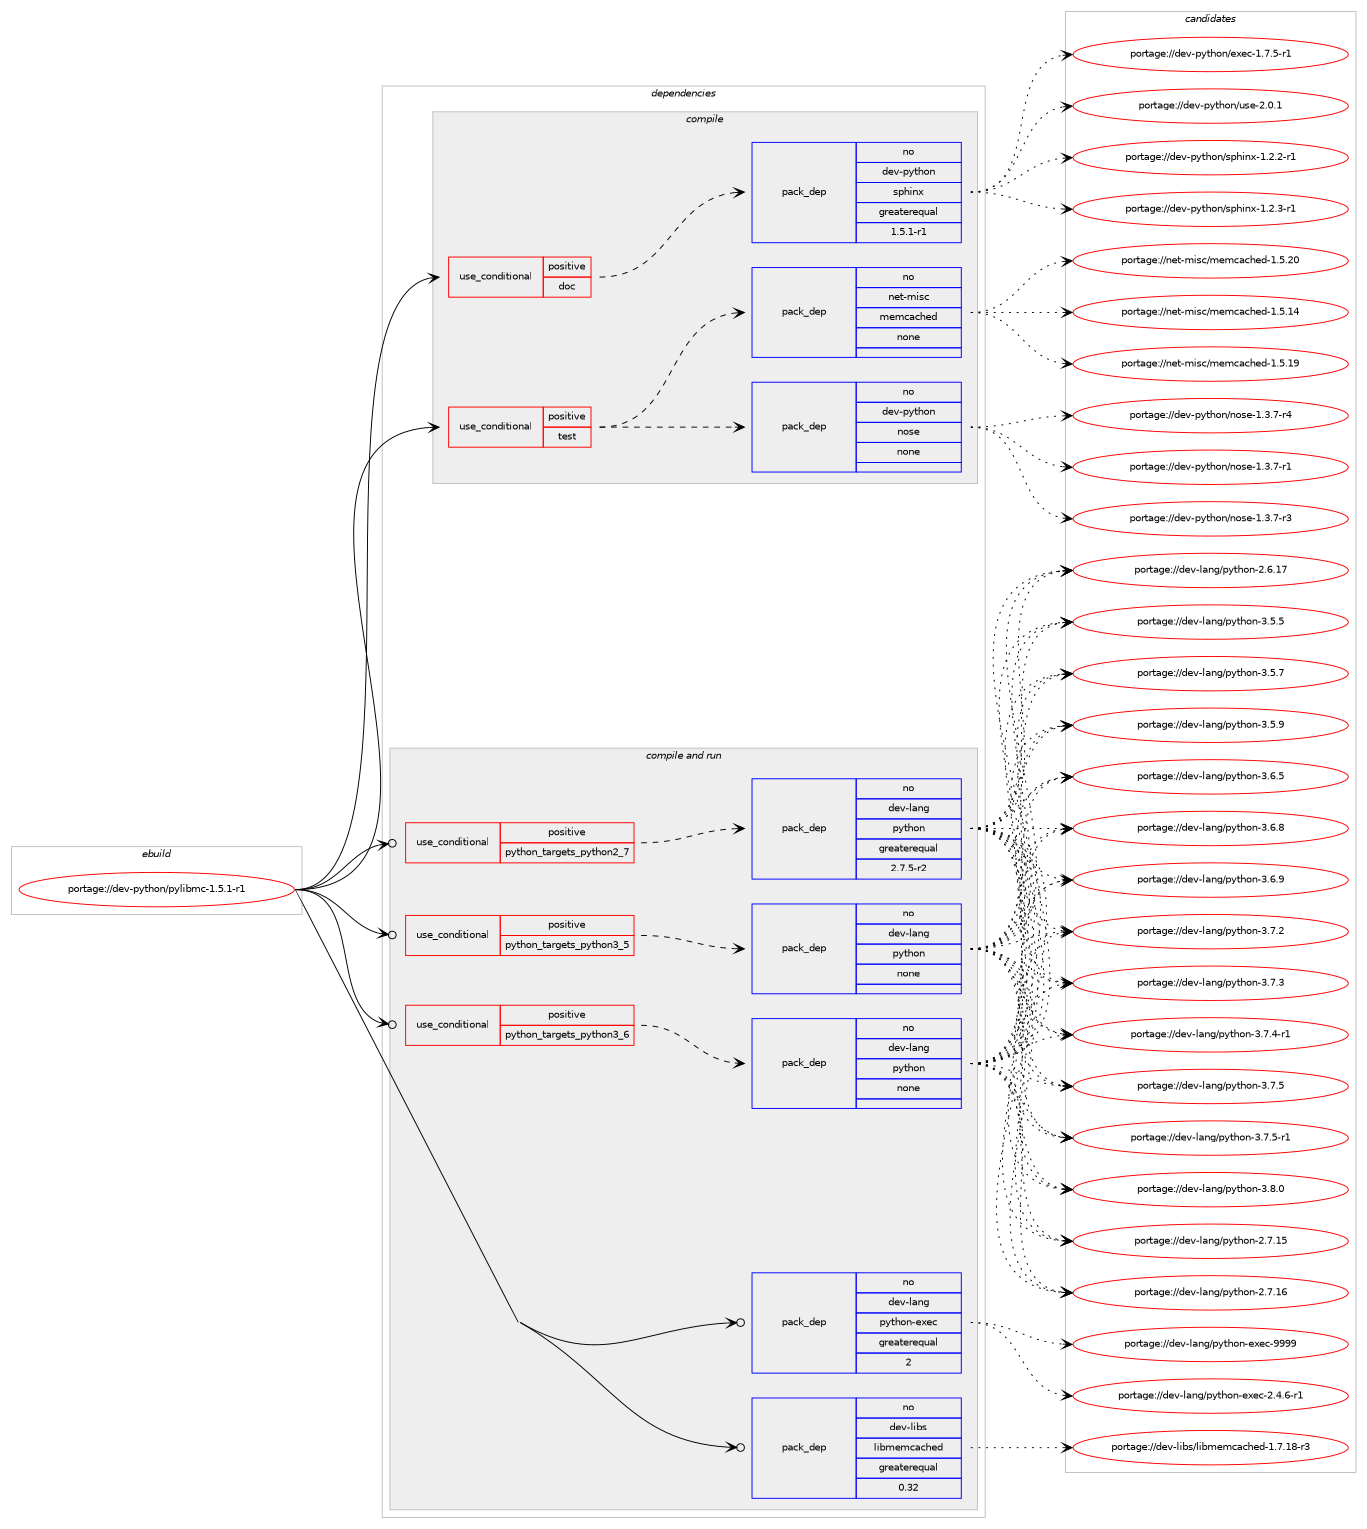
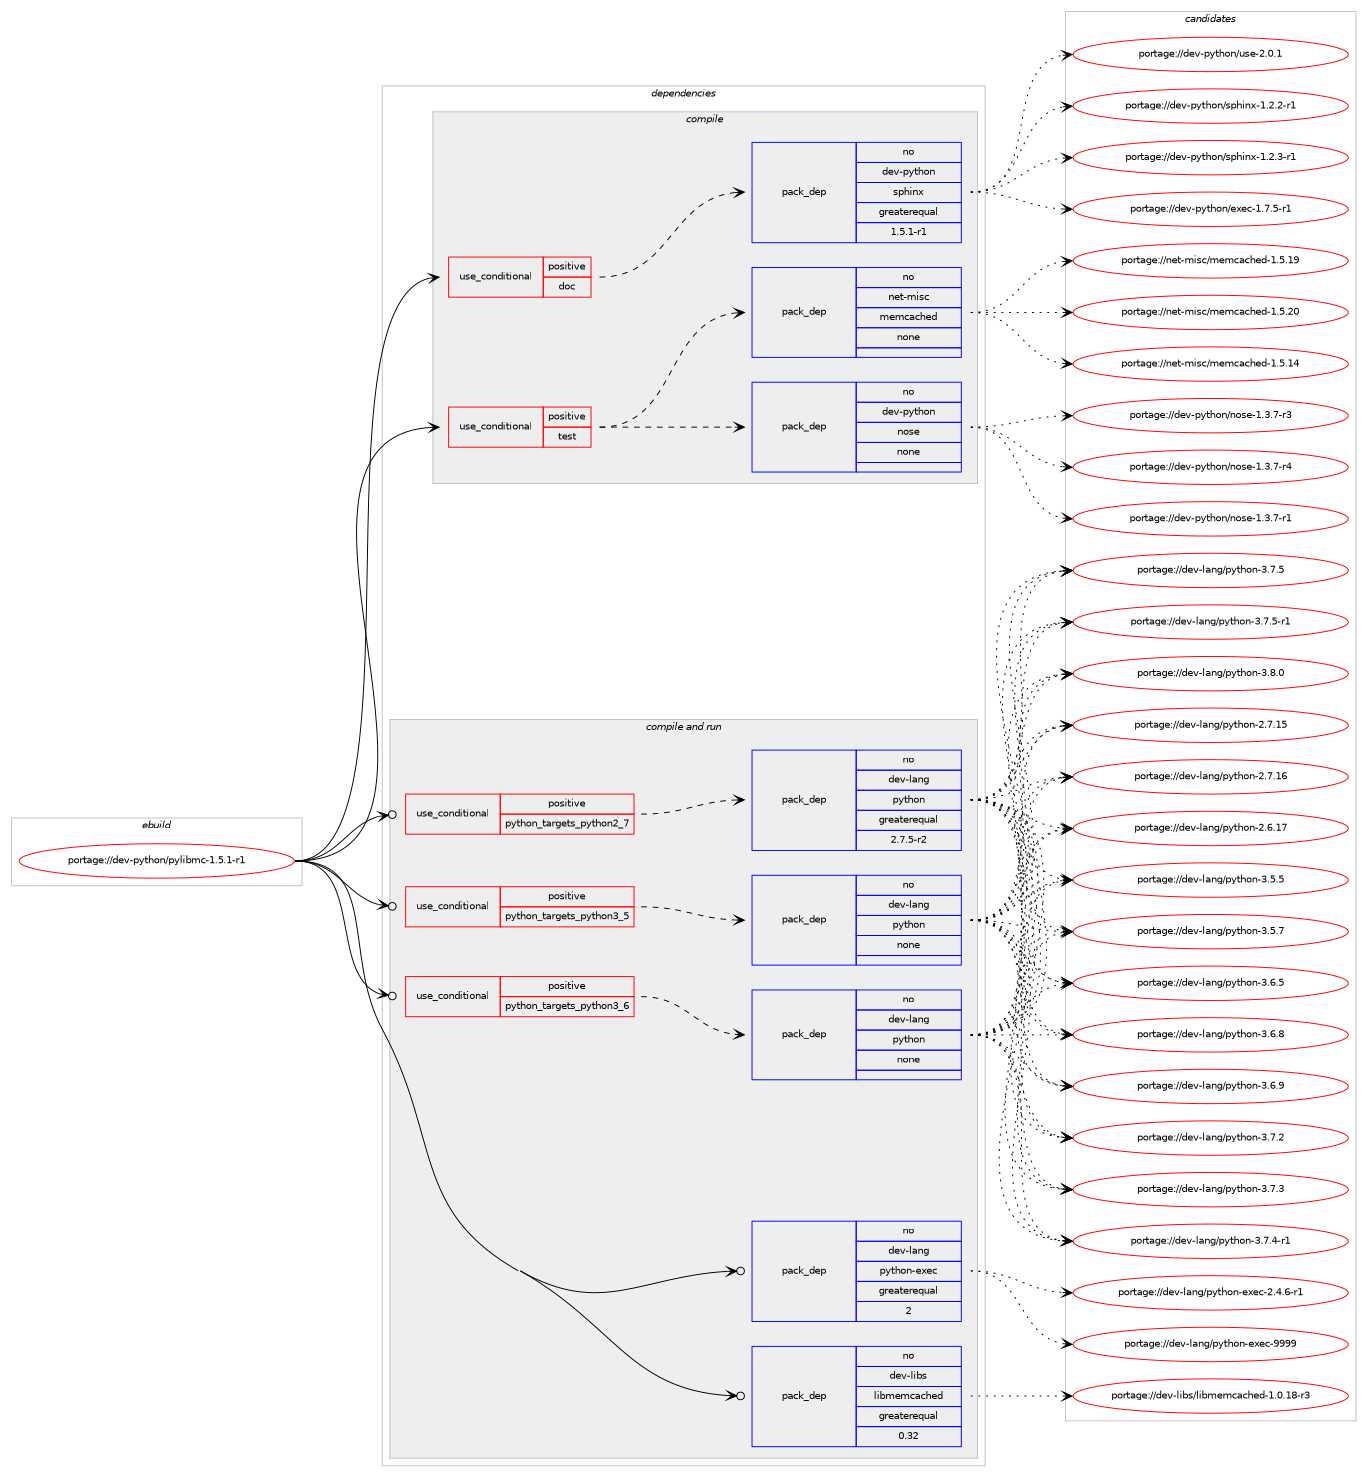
node "portage://dev-lang/python-3.5.9": removed
node "portage://dev-libs/libmemcached-1.7.18-r3": label "portage://dev-libs/libmemcached-1.7.18-r3" -> "portage://dev-libs/libmemcached-1.0.18-r3"
